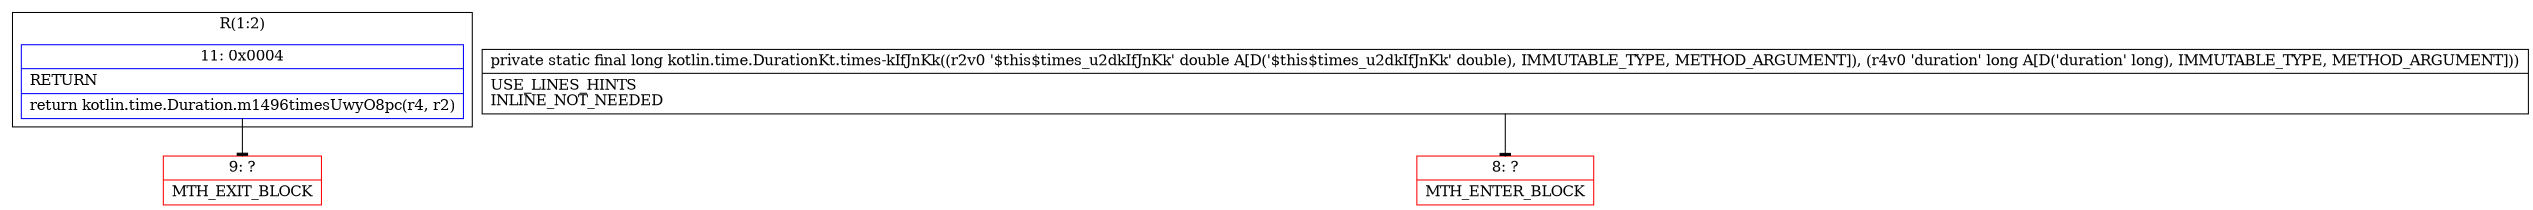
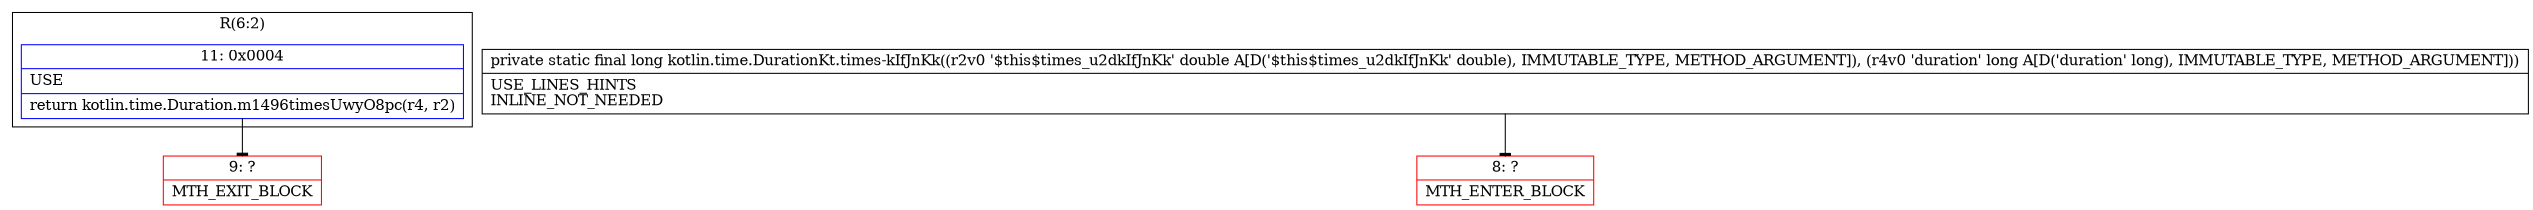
cluster "R(1:2)": label "R(1:2)" -> "R(6:2)"
node "11: 0x0004": text "RETURN" -> "USE"
